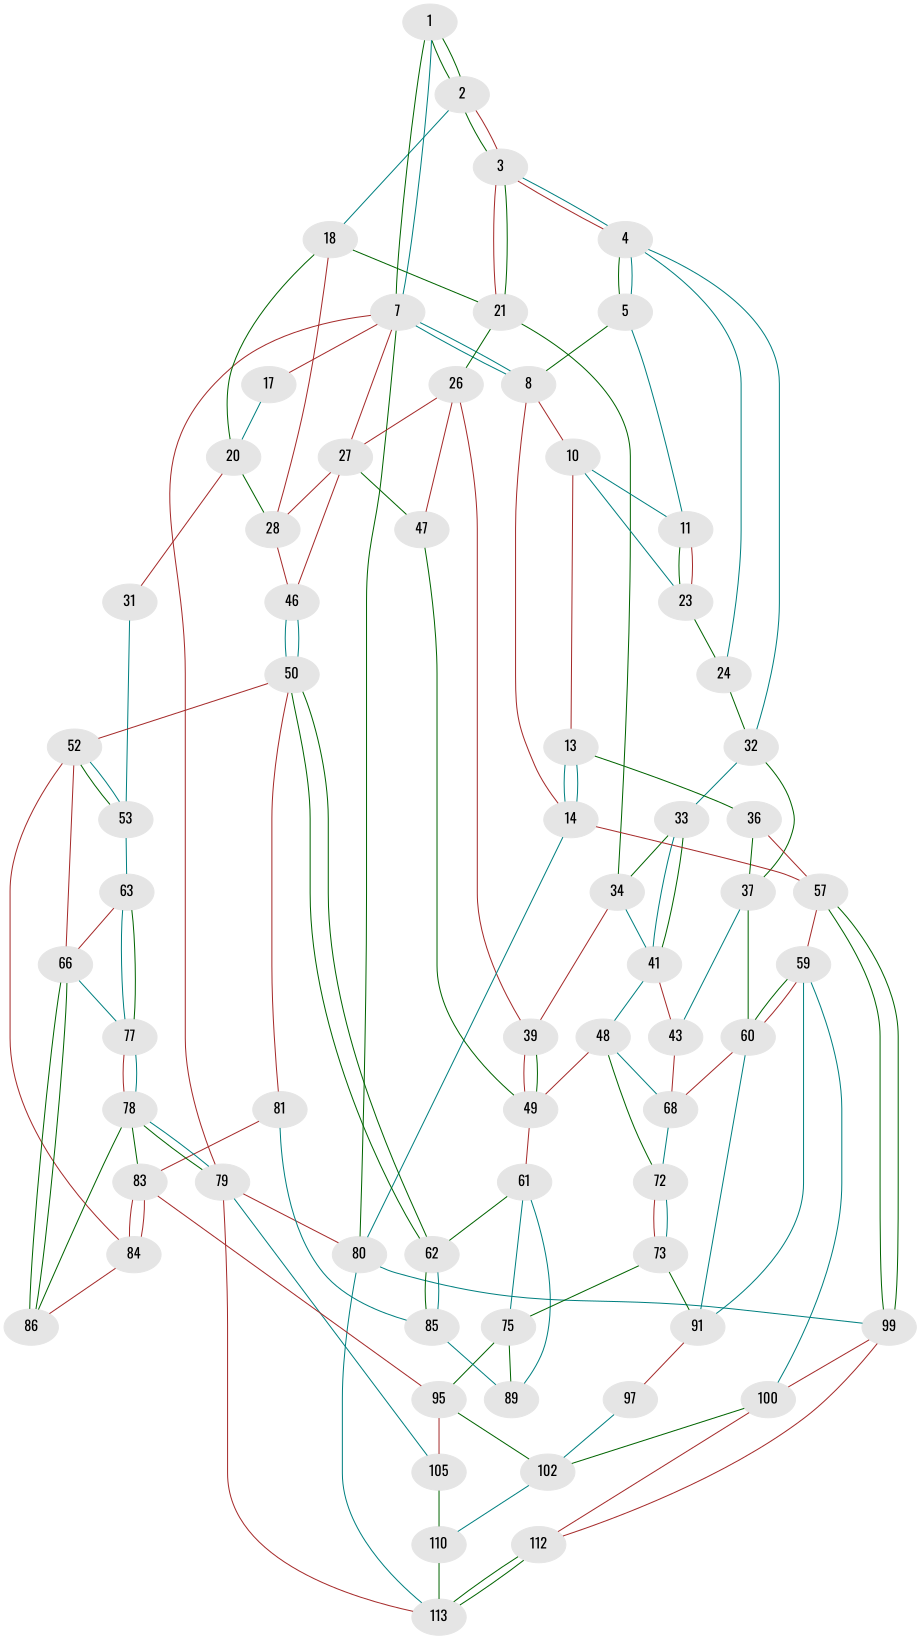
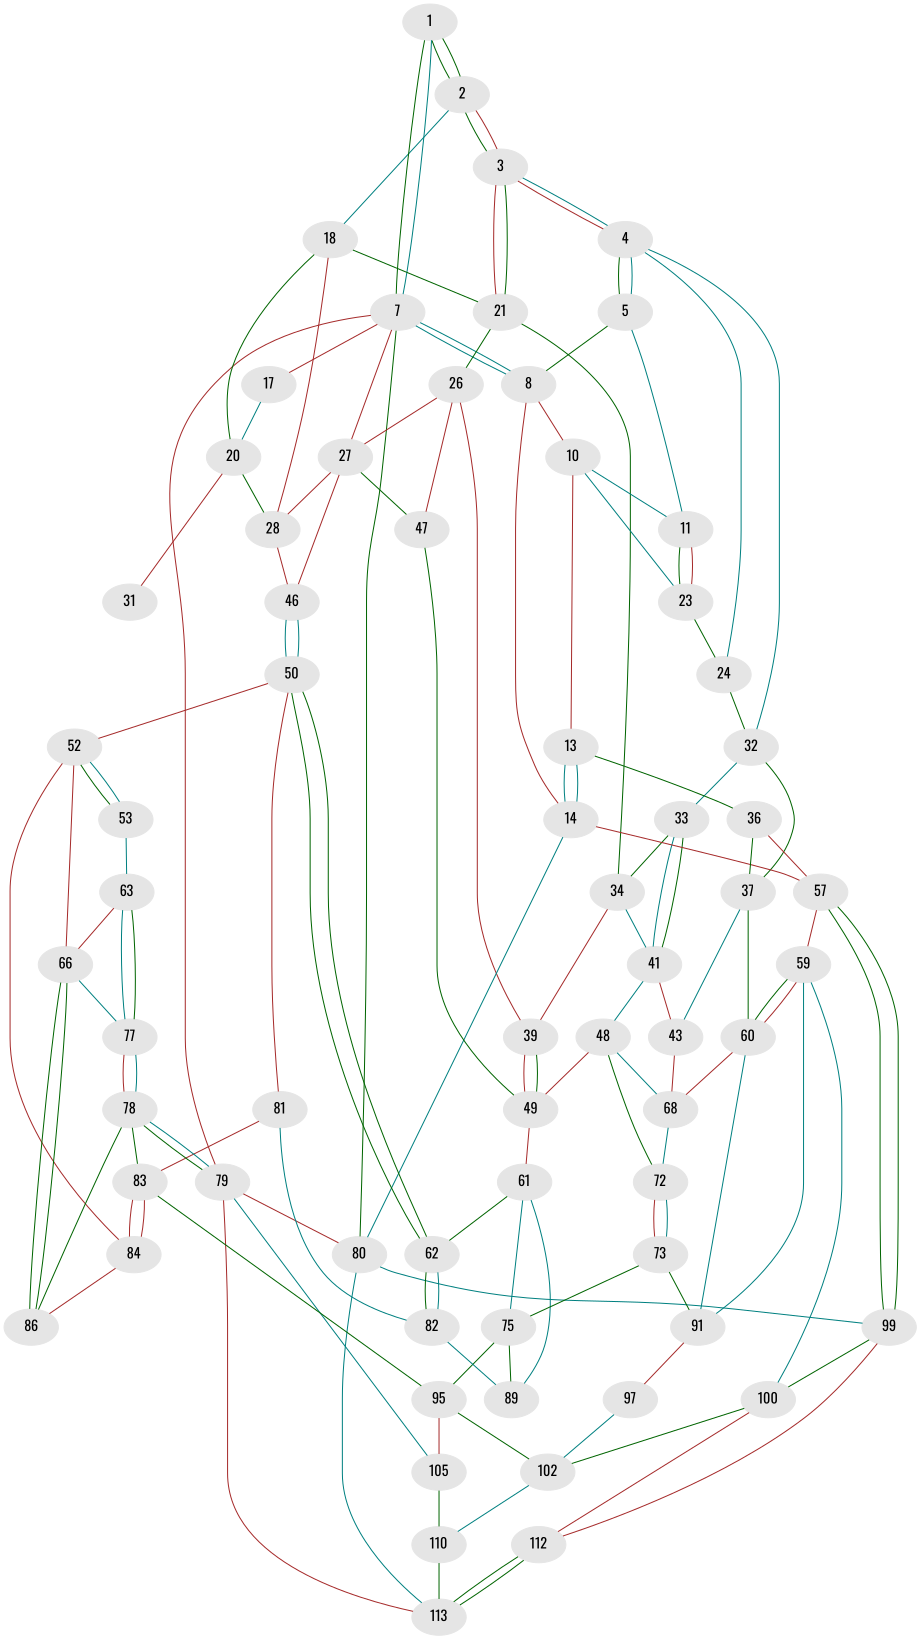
edge "31" -- "53": removed
edge "83" -- "95": color brown -> darkgreen
node "85": label "85" -> "82"
edge "99" -- "100": color brown -> darkgreen
